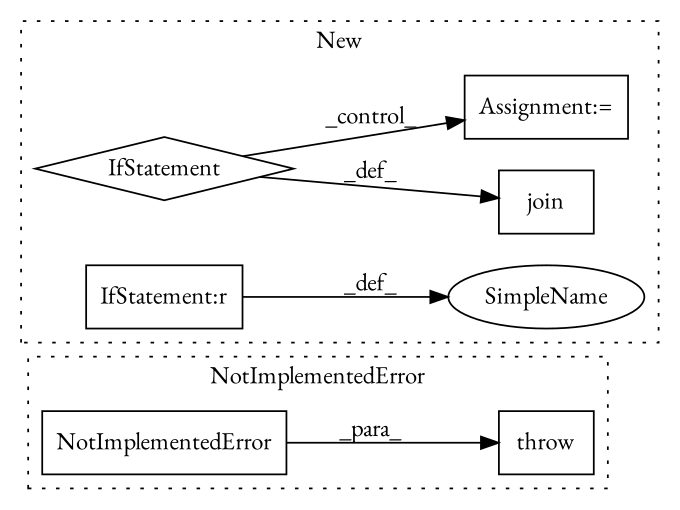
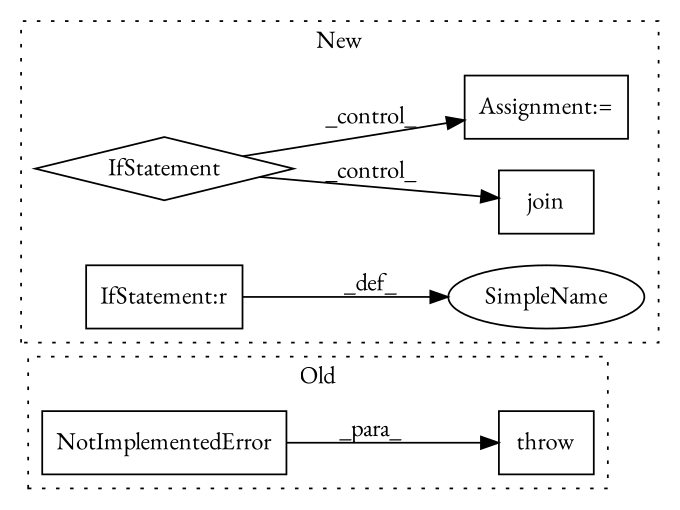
edge "IfStatement" -> "join": label "_def_" -> "_control_"
cluster "NotImplementedError": label "NotImplementedError" -> "Old"
